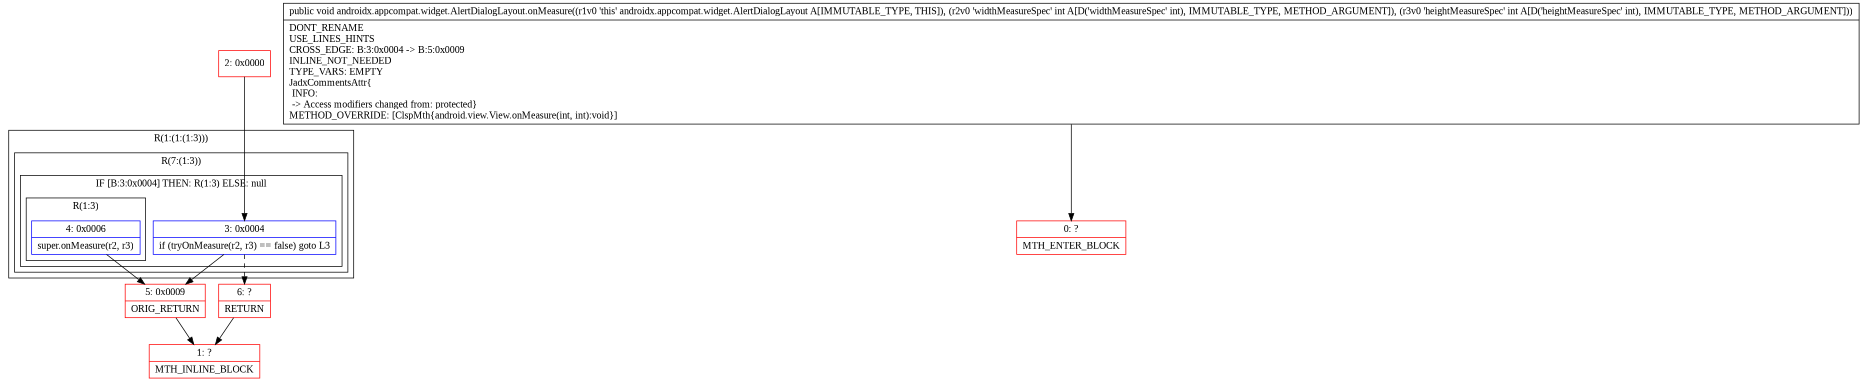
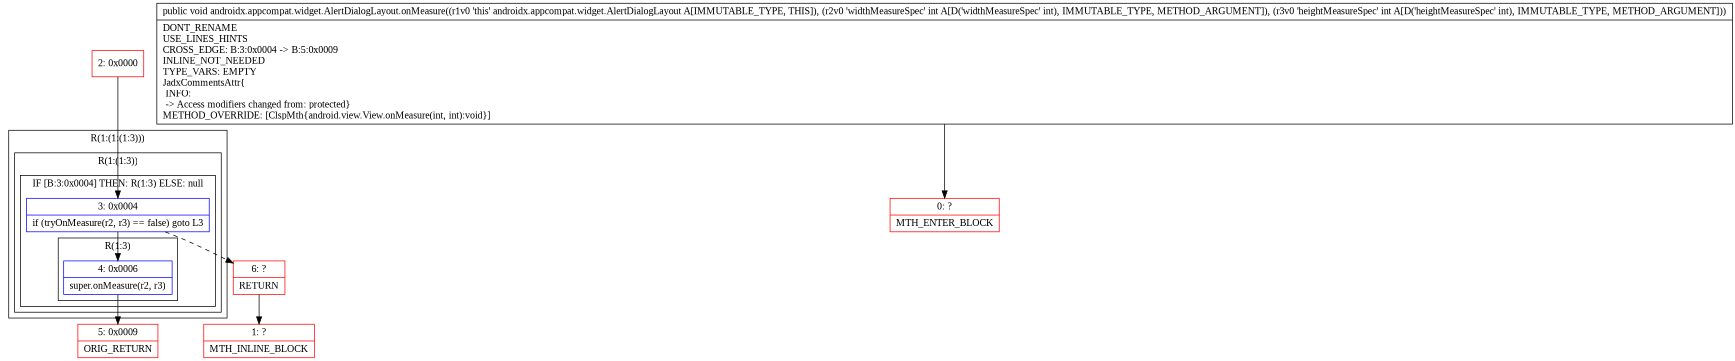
cluster "R(7:(1:3))": label "R(7:(1:3))" -> "R(1:(1:3))"
edge "3: 0x0004" -> "5: 0x0009": now "3: 0x0004" -> "4: 0x0006"
edge "5: 0x0009" -> "1: ?": removed
